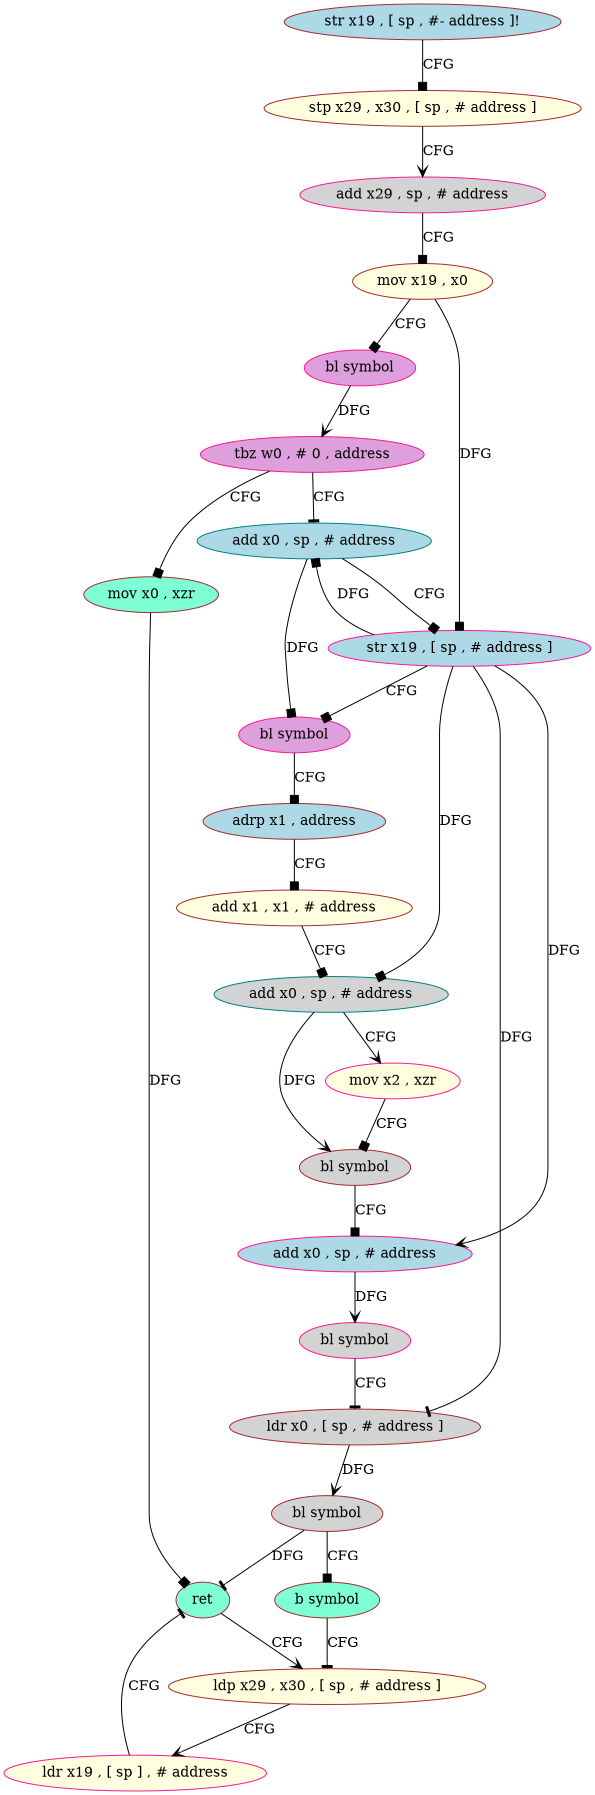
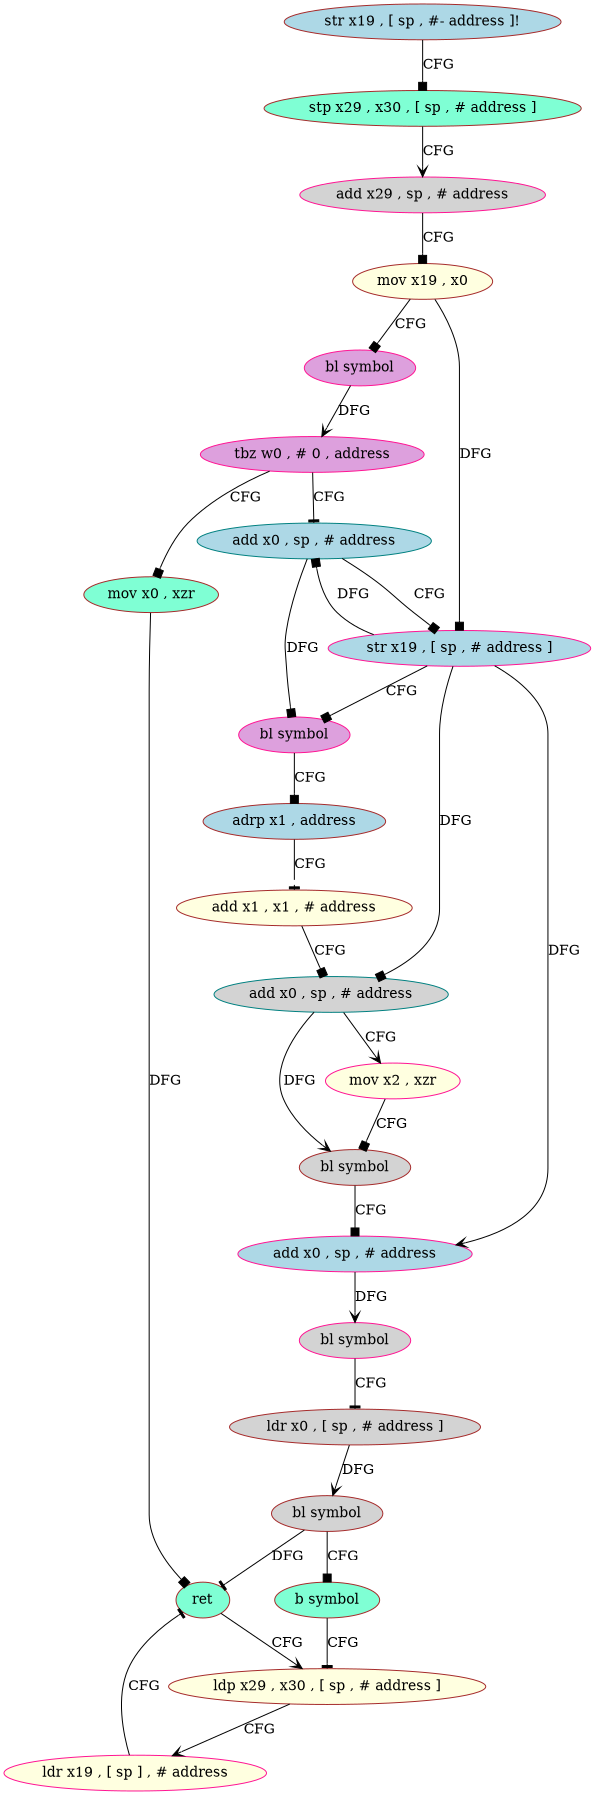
node "stp x29 , x30 , [ sp , # address ]": fillcolor lightyellow -> aquamarine
edge "adrp x1 , address" -> "add x1 , x1 , # address": arrowhead box -> tee
edge "str x19 , [ sp , # address ]" -> "ldr x0 , [ sp , # address ]": removed, label "DFG"
